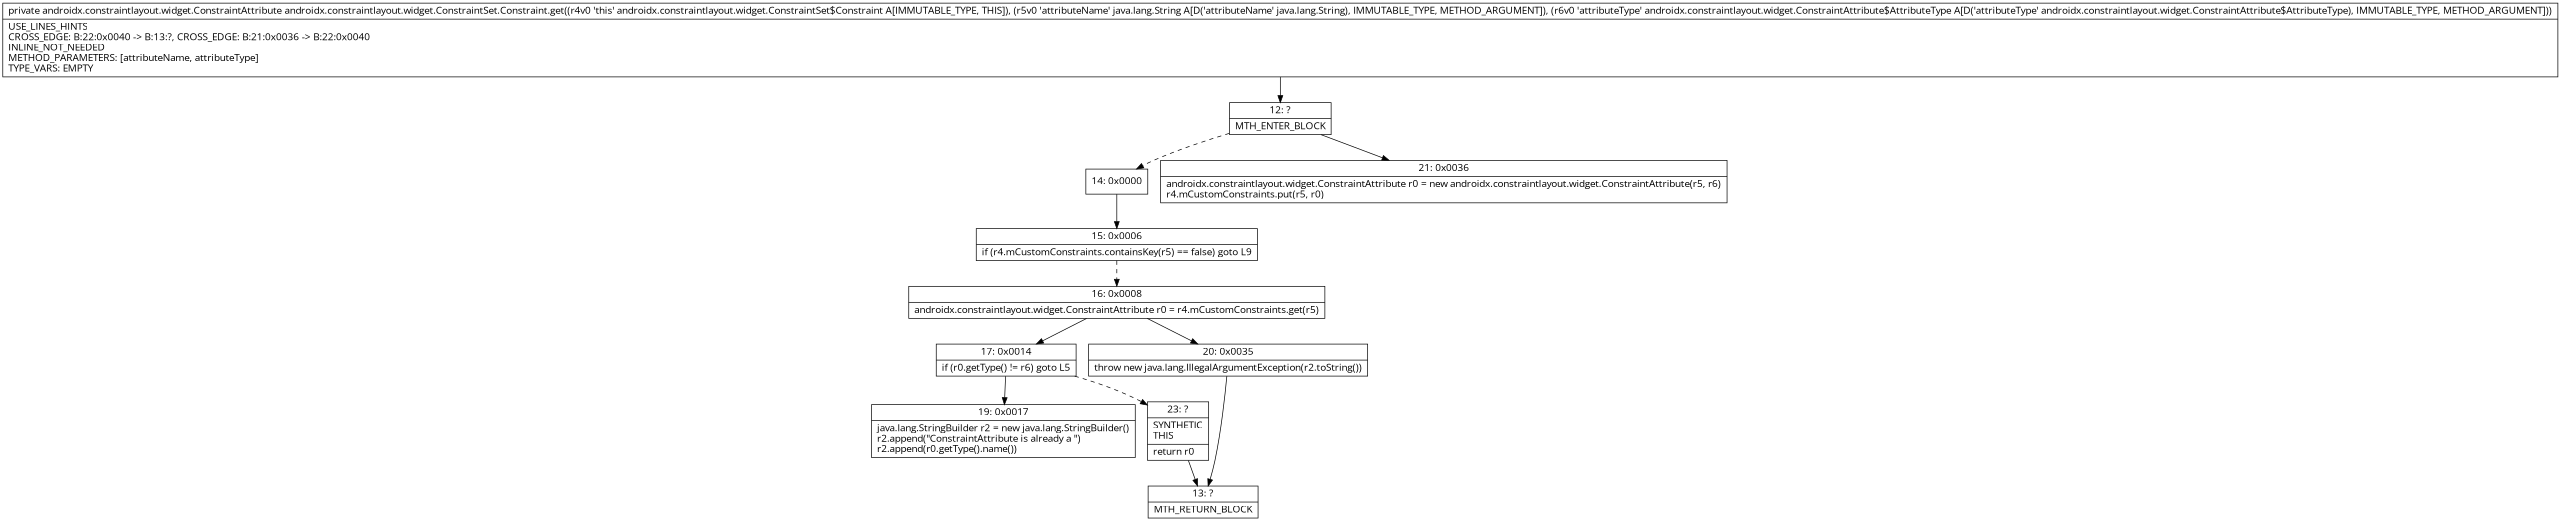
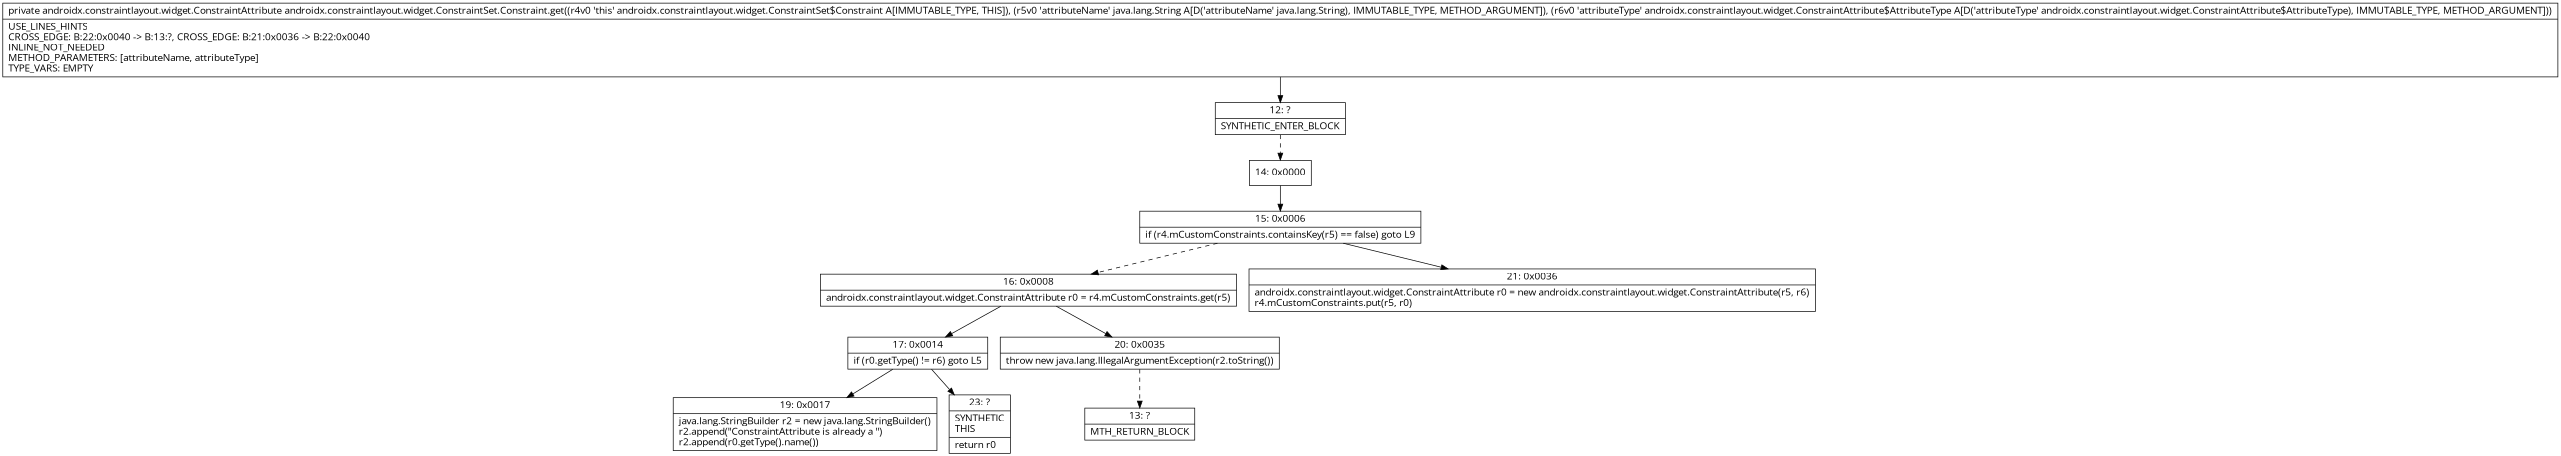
node "12: ?": text "MTH_ENTER_BLOCK" -> "SYNTHETIC_ENTER_BLOCK"
edge "12: ?" -> "21: 0x0036": now "15: 0x0006" -> "21: 0x0036"
edge "17: 0x0014" -> "23: ?": style dashed -> solid
edge "20: 0x0035" -> "13: ?": style solid -> dashed
edge "23: ?" -> "13: ?": removed
